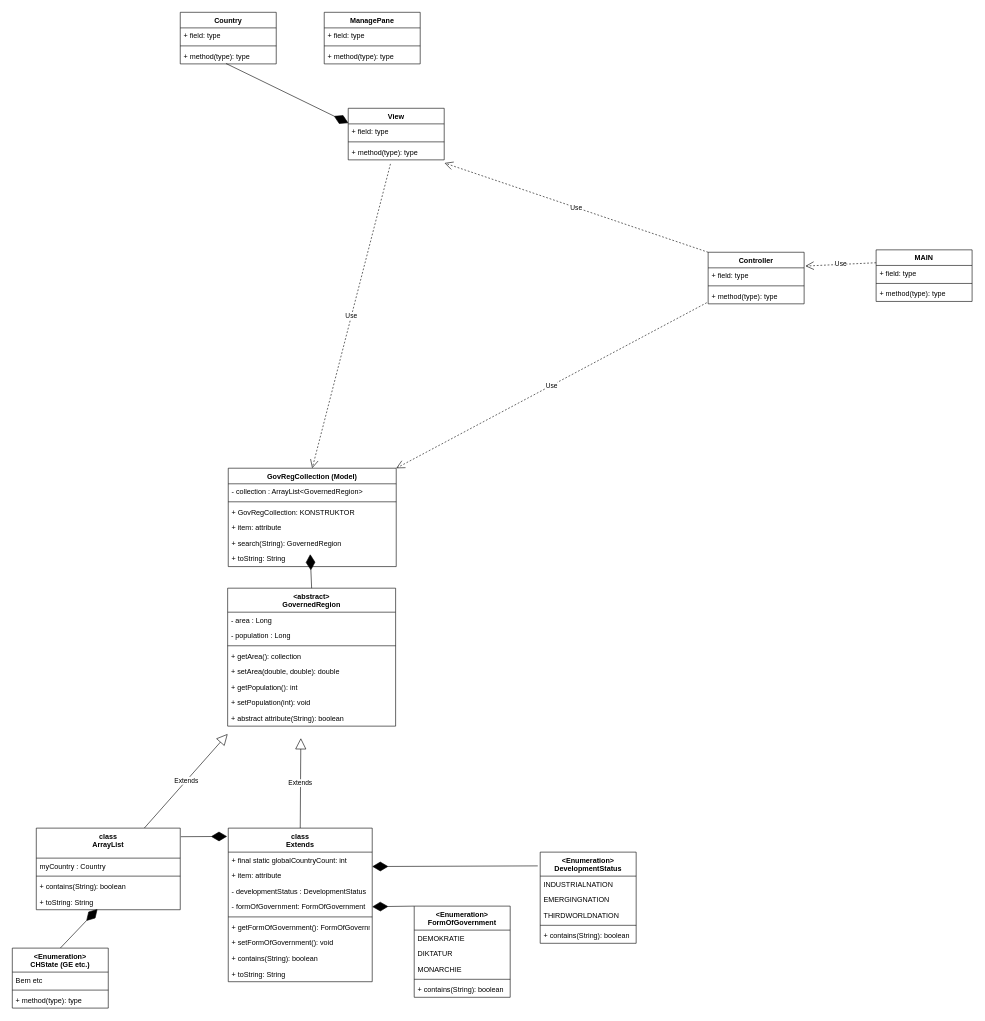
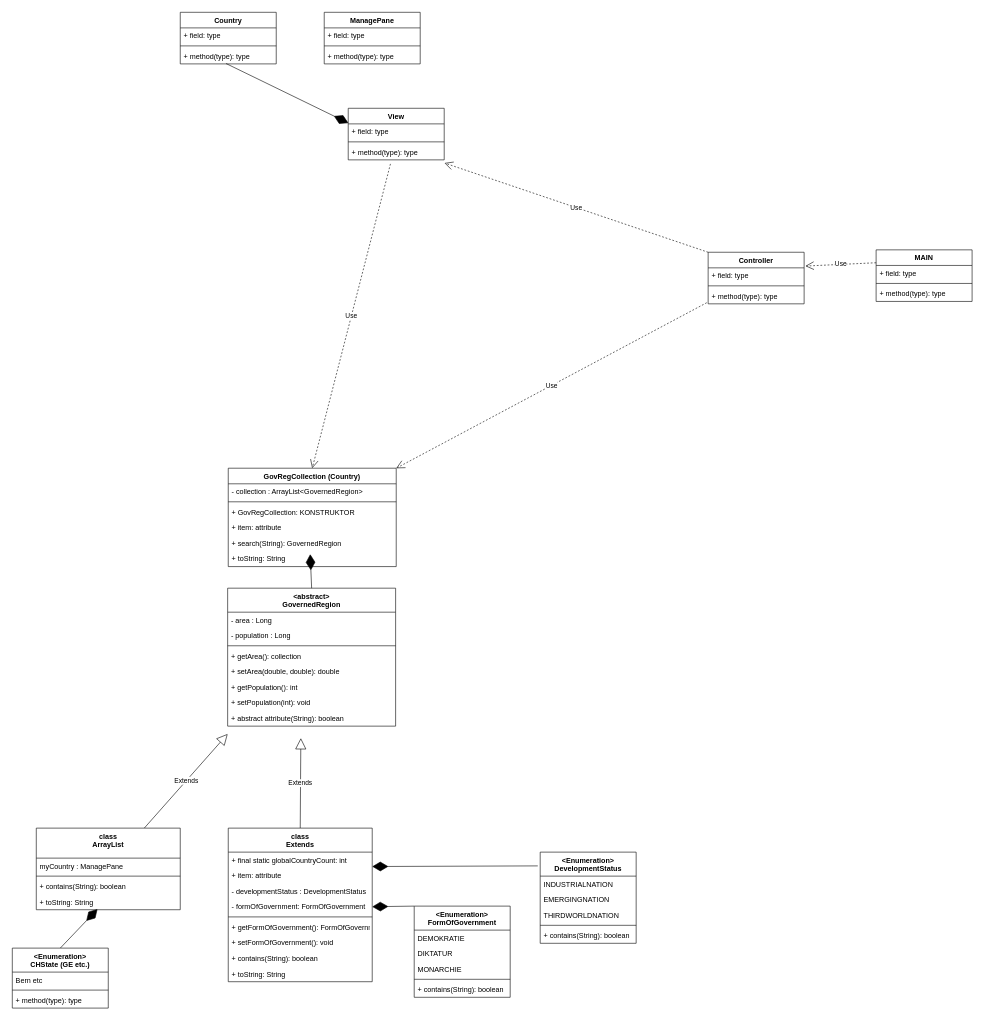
node "GovRegCollection (Model)": label "GovRegCollection (Model)" -> "GovRegCollection (Country)"
edge "class ArrayList" -> "class Extends": removed
node "myCountry : Country": label "myCountry : Country" -> "myCountry : ManagePane"
